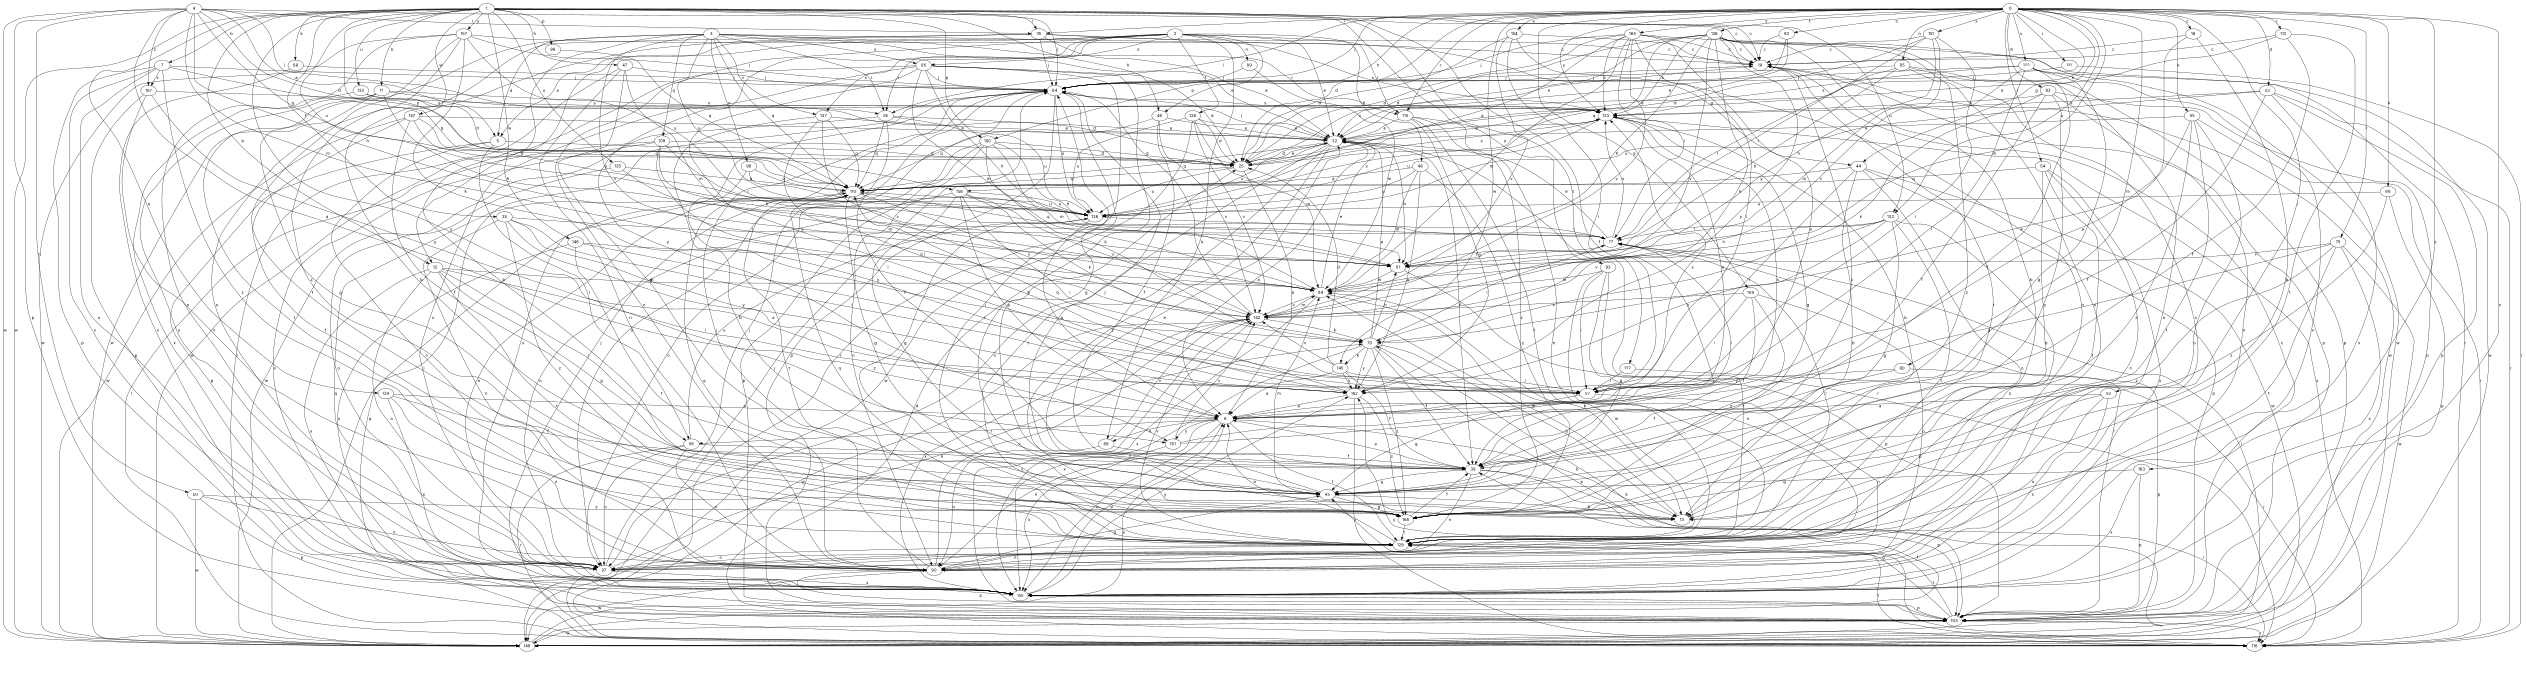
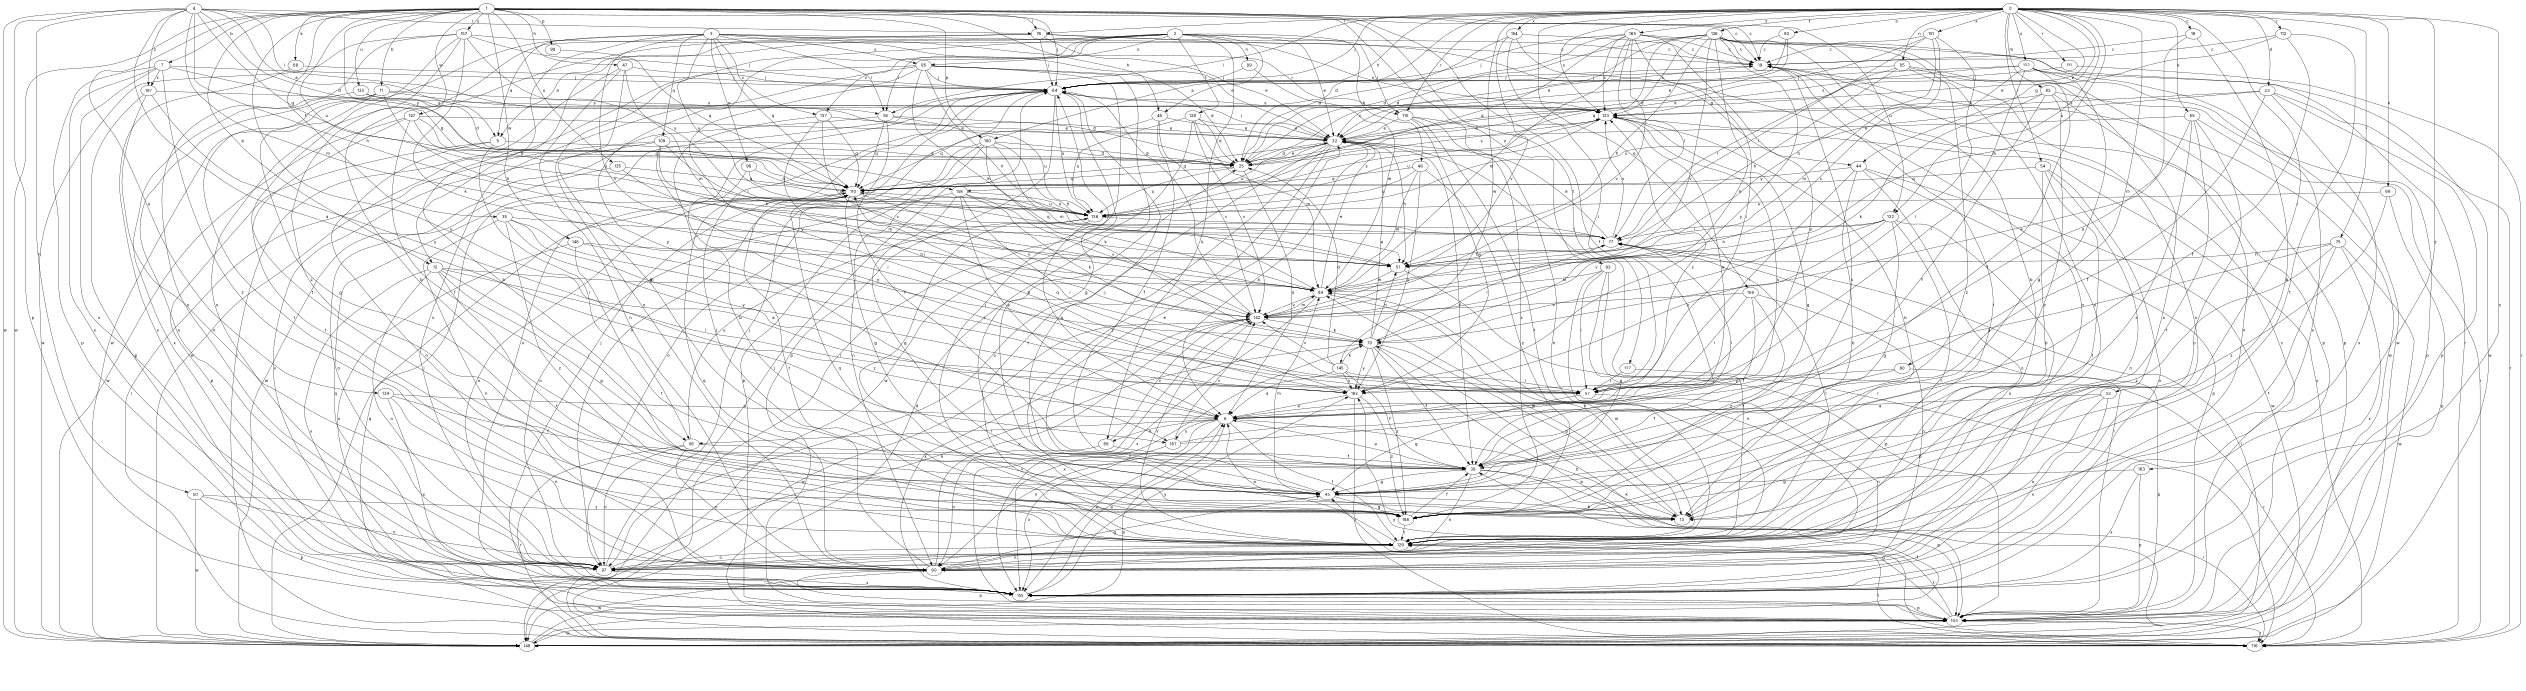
edge "70" -> "145": reversed
